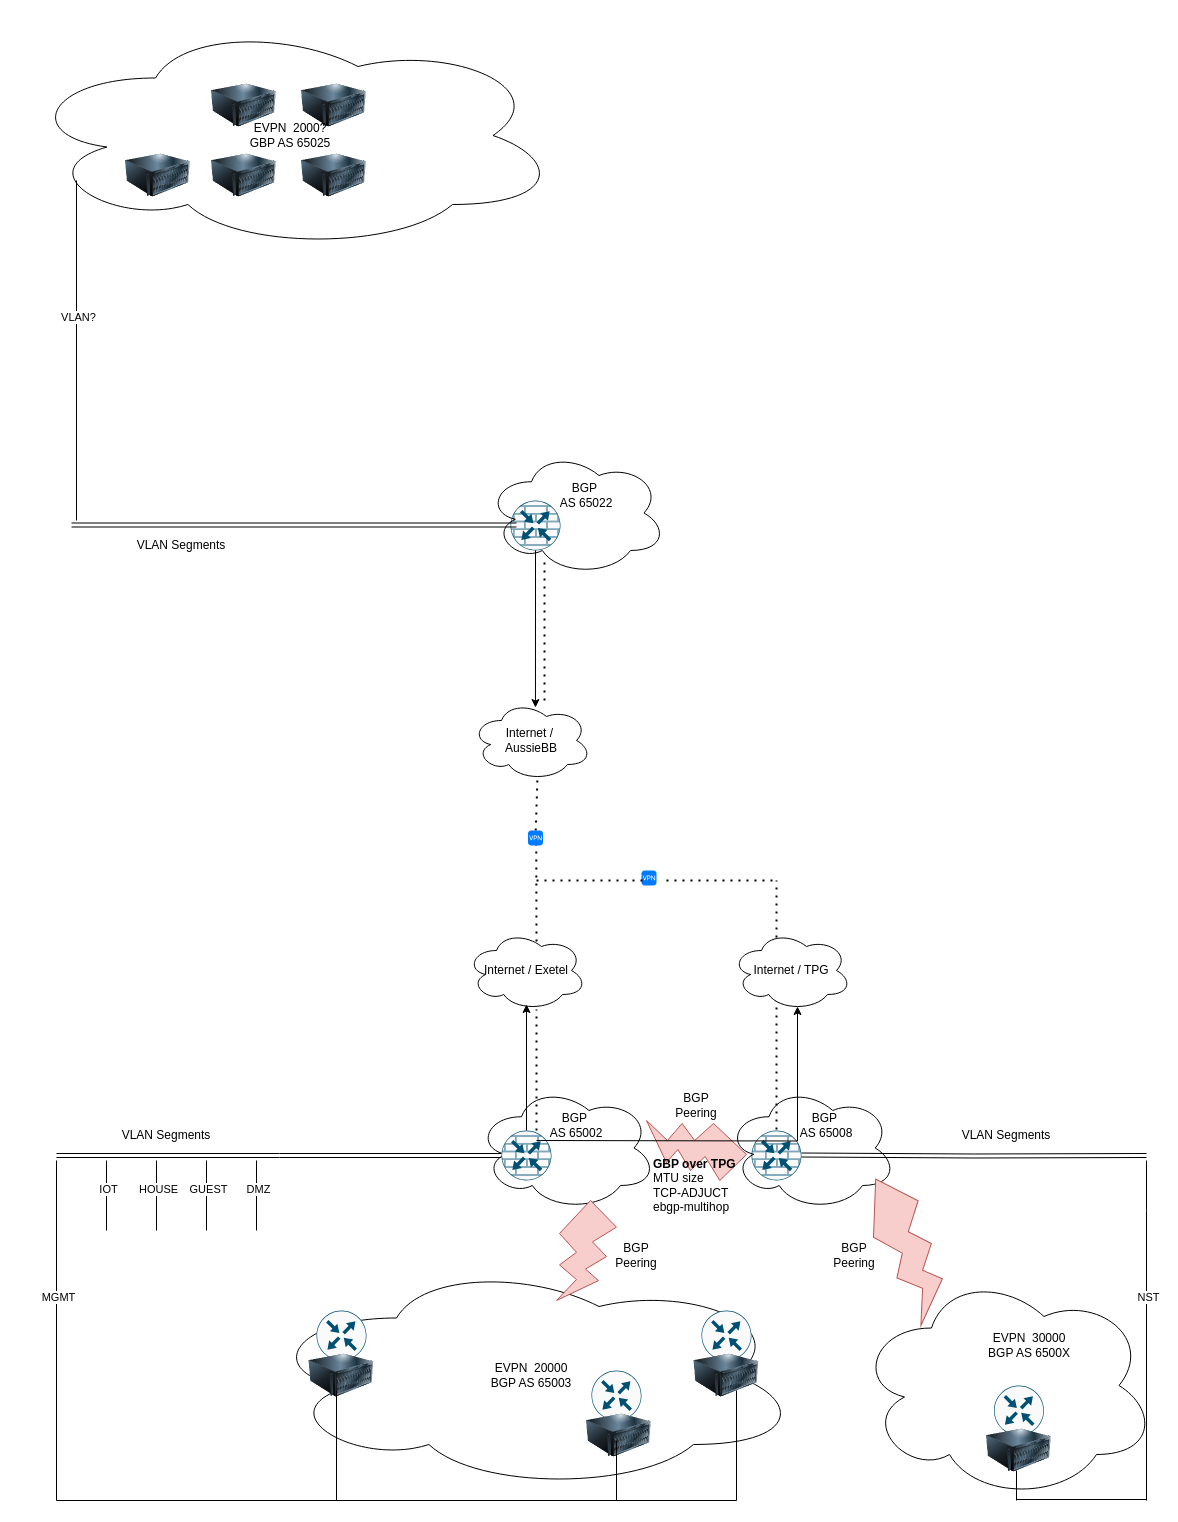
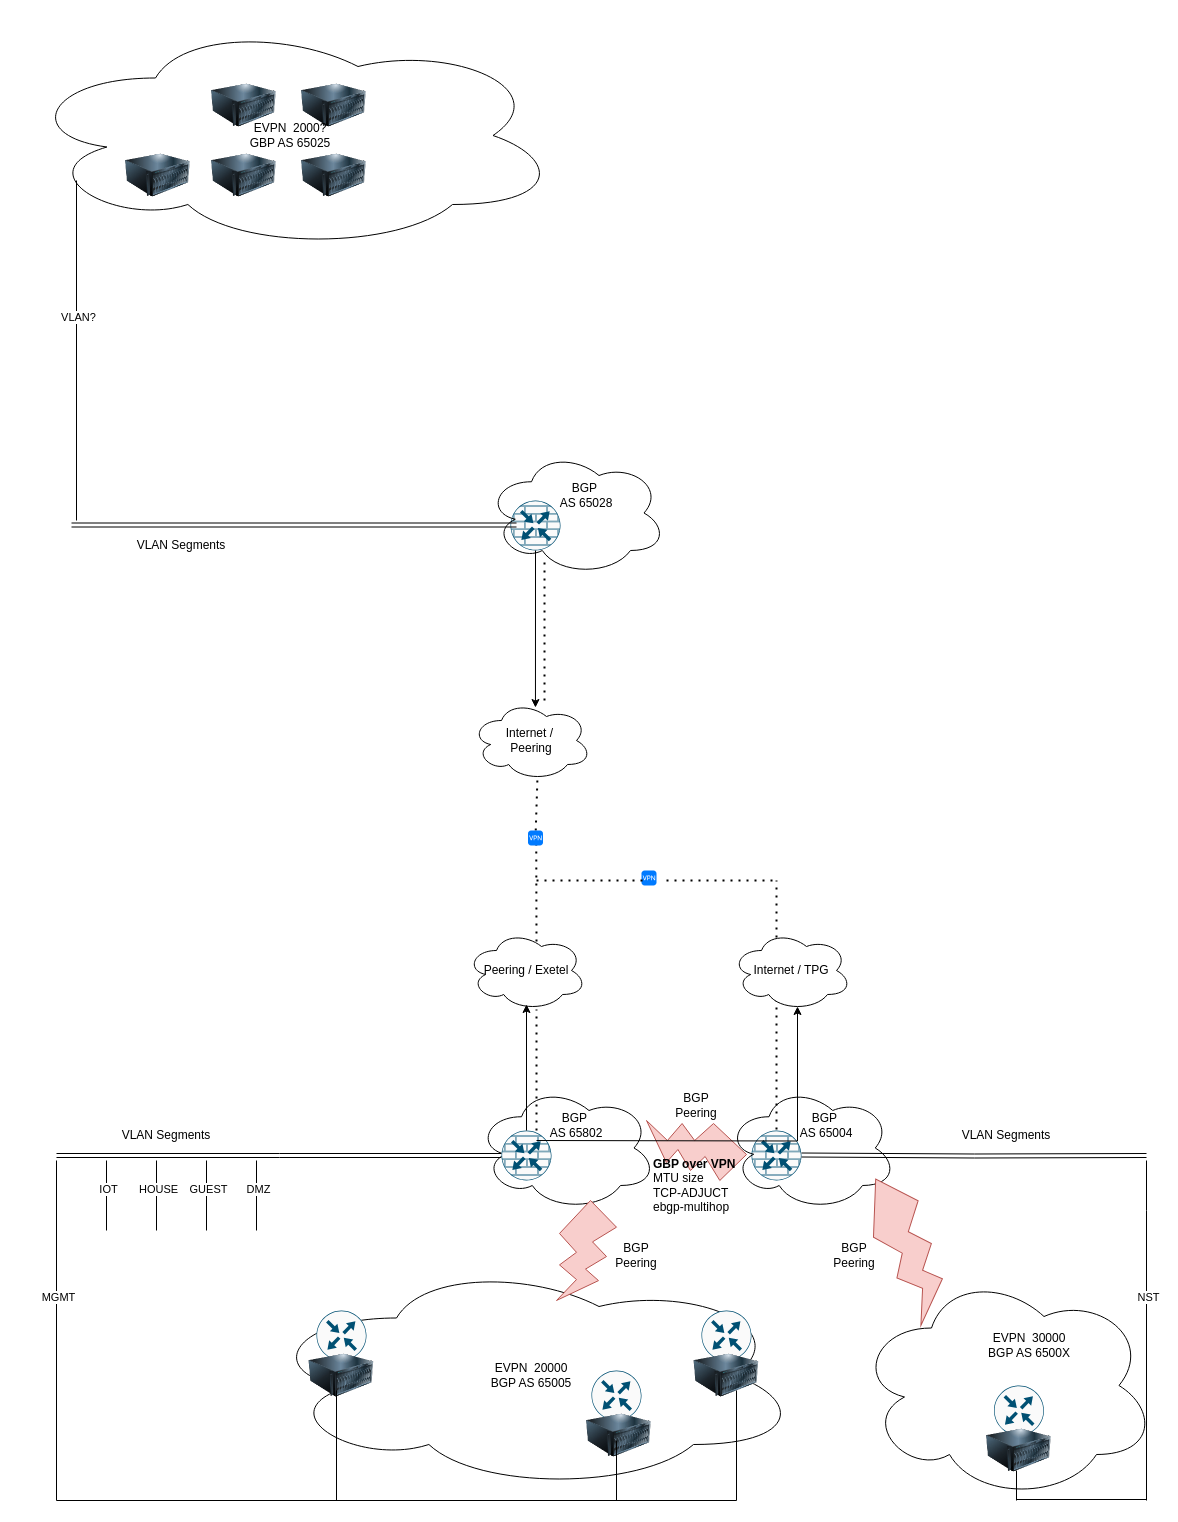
node "BGP AS 65022": label "BGP AS 65022" -> "BGP AS 65028"
node "Internet / AussieBB": label "Internet / AussieBB" -> "Internet / Peering"
node "Internet / Exetel": label "Internet / Exetel" -> "Peering / Exetel"
node "BGP AS 65002": label "BGP AS 65002" -> "BGP AS 65802"
node "BGP AS 65008": label "BGP AS 65008" -> "BGP AS 65004"
node "GBP over TPG MTU size TCP-ADJUCT ebgp-multihop": label "GBP over TPG MTU size TCP-ADJUCT ebgp-multihop" -> "GBP over VPN MTU size TCP-ADJUCT ebgp-multihop"
node "EVPN 20000 BGP AS 65003": label "EVPN 20000 BGP AS 65003" -> "EVPN 20000 BGP AS 65005"
